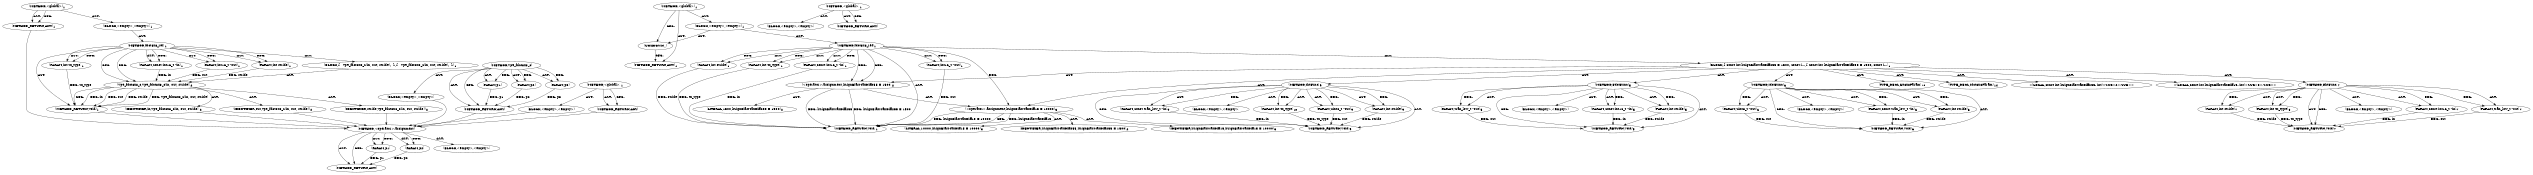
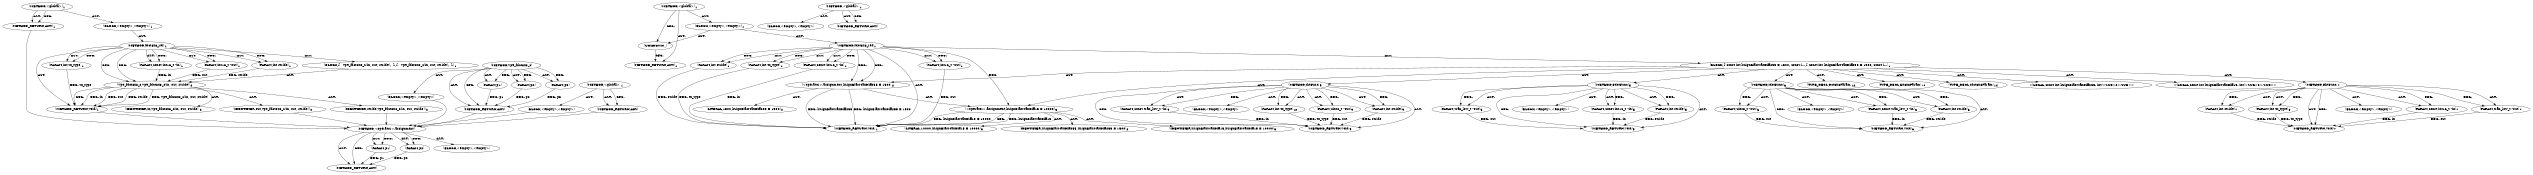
node "(TYPE_DECL,Dct8x8Param)": added
edge "(IDENTIFIER,in,vp9_fdct8x8_c(in, out, stride))" -> "(METHOD,<operator>.assignment)": removed
